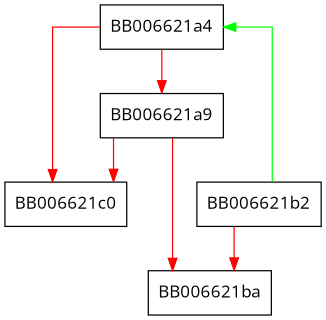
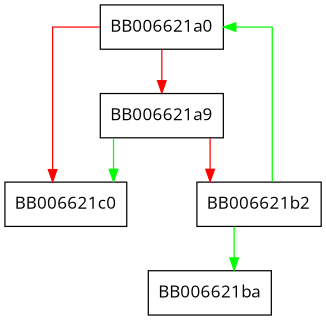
node "BB006621a4": label "BB006621a4" -> "BB006621a0"
edge "BB006621a9" -> "BB006621c0": color red -> green
edge "BB006621a9" -> "BB006621ba": now "BB006621a9" -> "BB006621b2"
edge "BB006621b2" -> "BB006621ba": color red -> green
